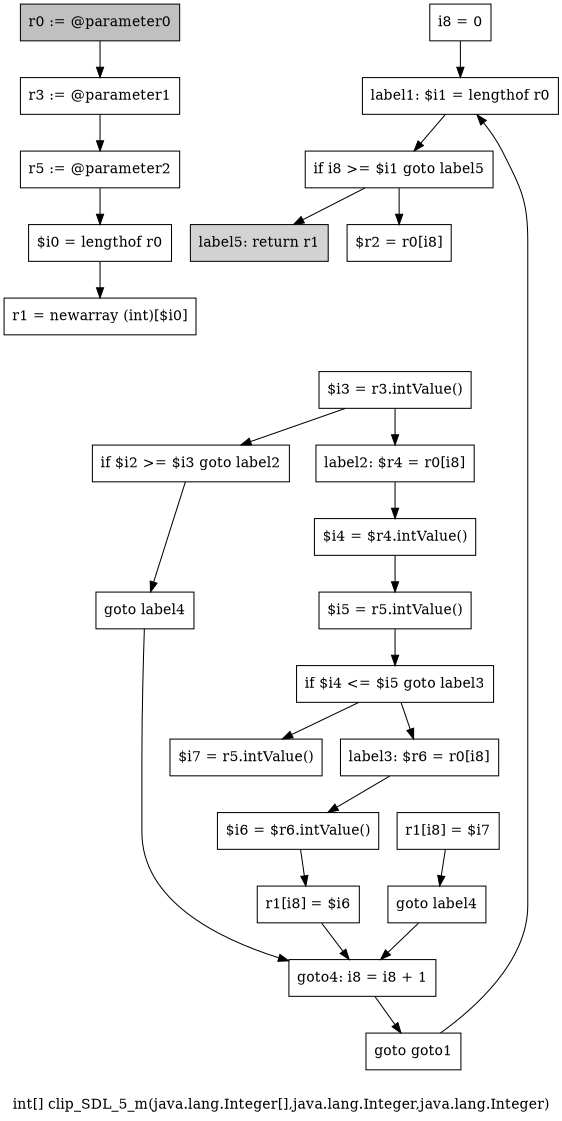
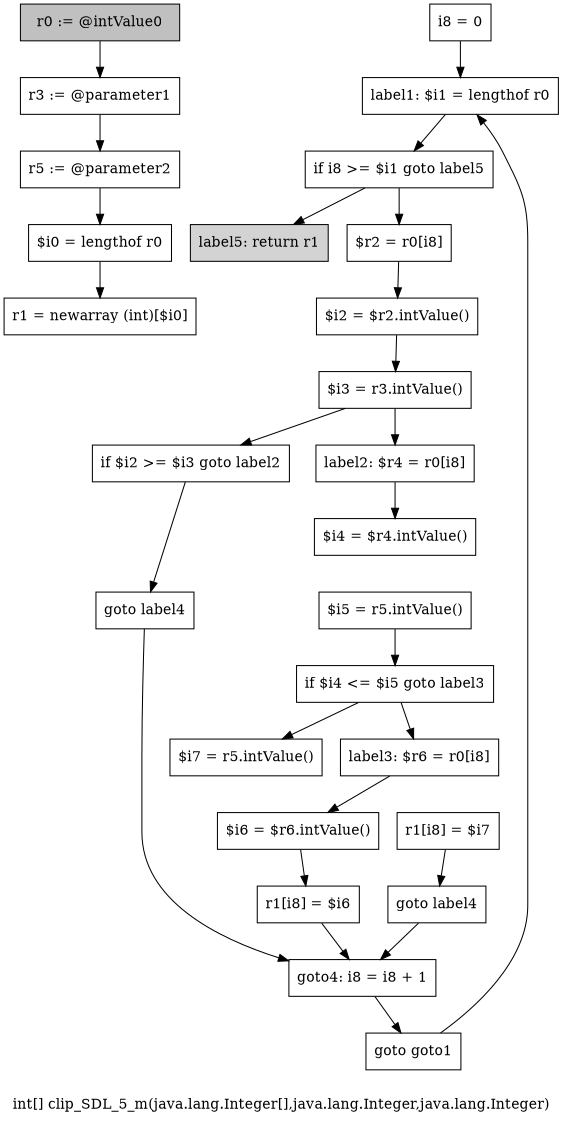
node "r0 := @parameter0": label "r0 := @parameter0" -> "r0 := @intValue0"
node "$i2 = $r2.intValue()": added
edge "$i4 = $r4.intValue()" -> "$i5 = r5.intValue()": removed
